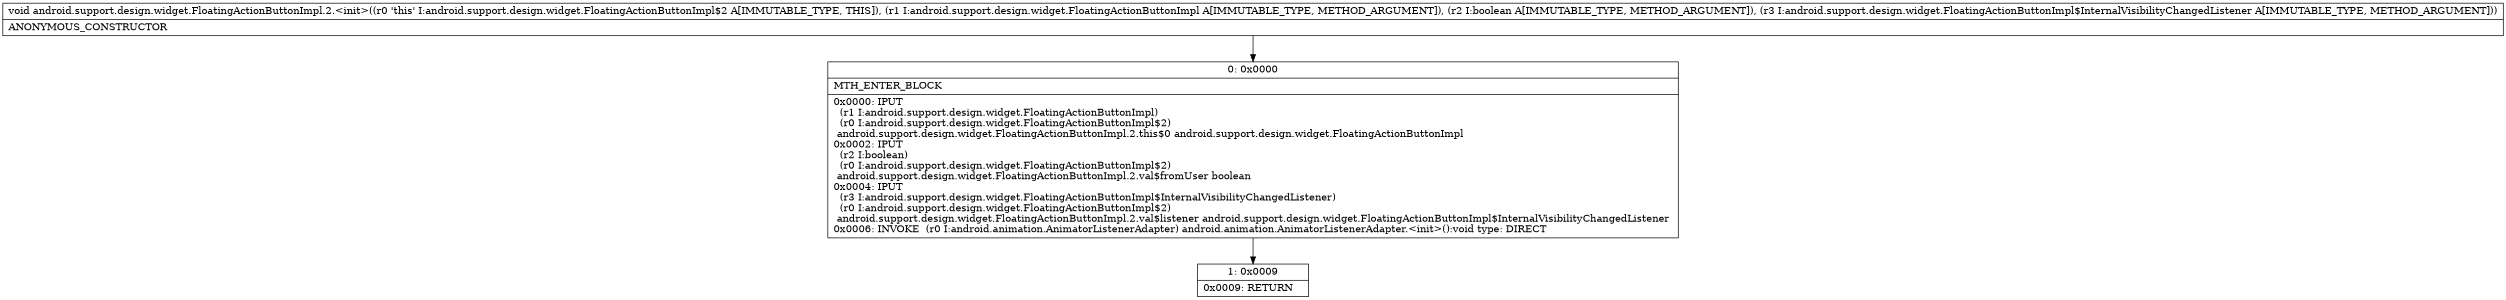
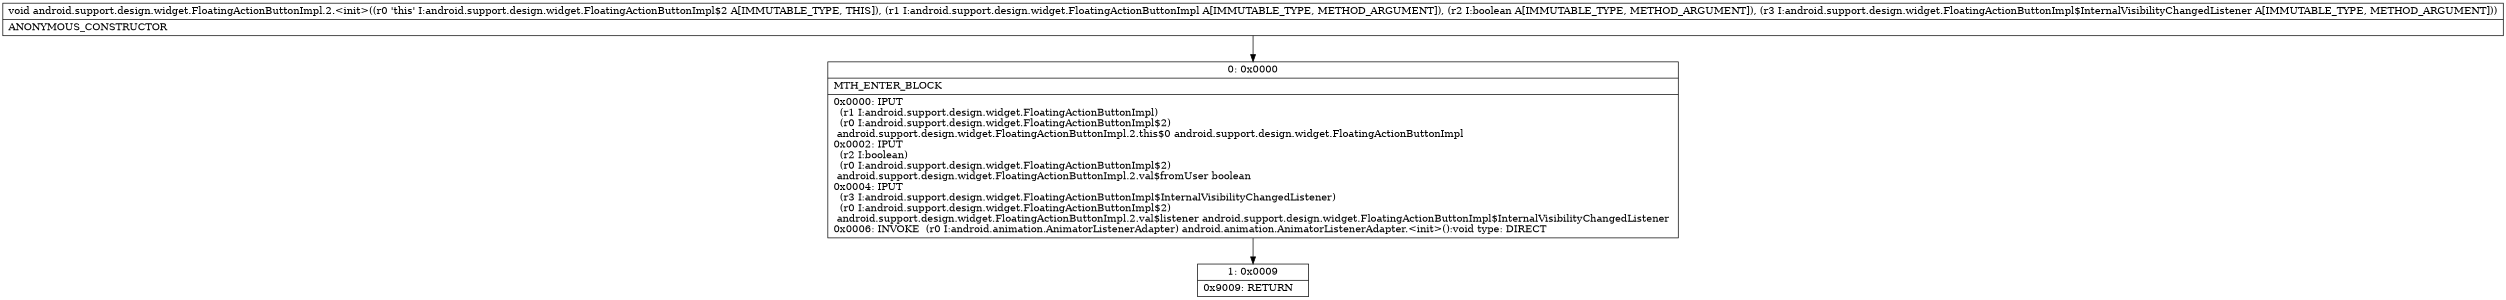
node "1: 0x0009": text "0x0009: RETURN" -> "0x9009: RETURN"
